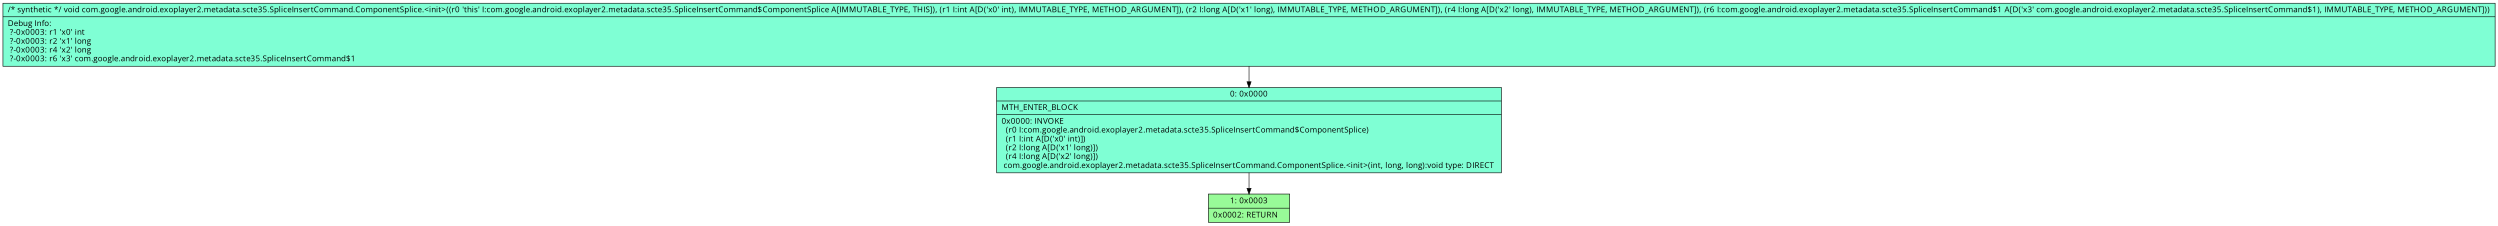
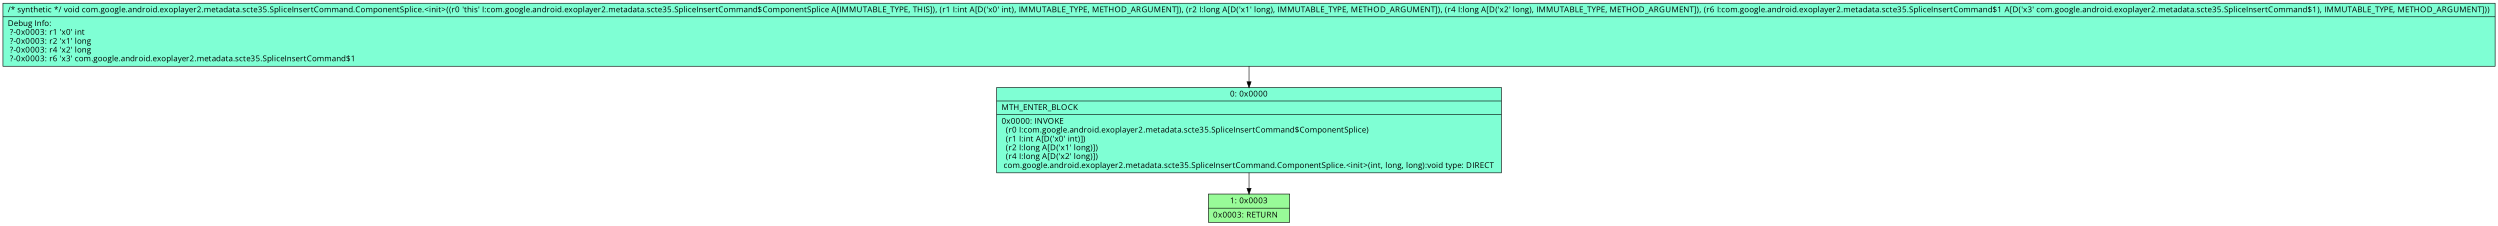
node "1: 0x0003": text "0x0002: RETURN" -> "0x0003: RETURN"
